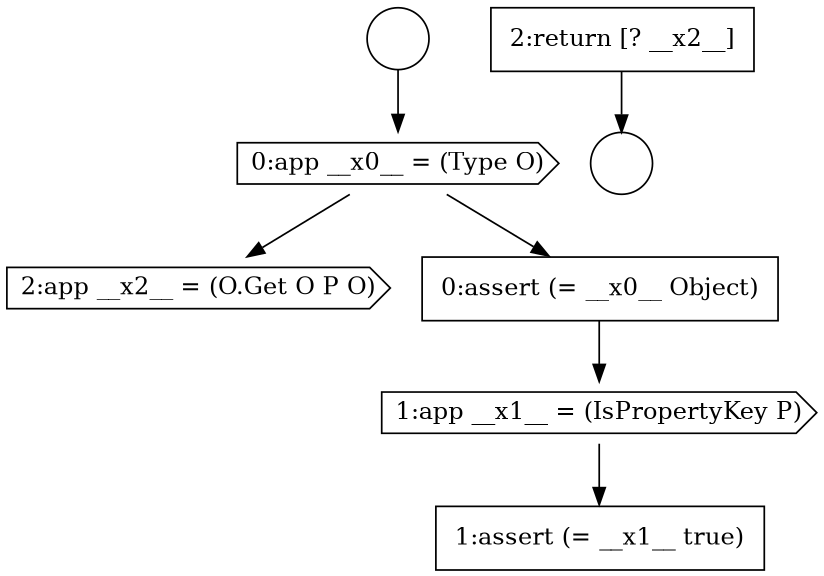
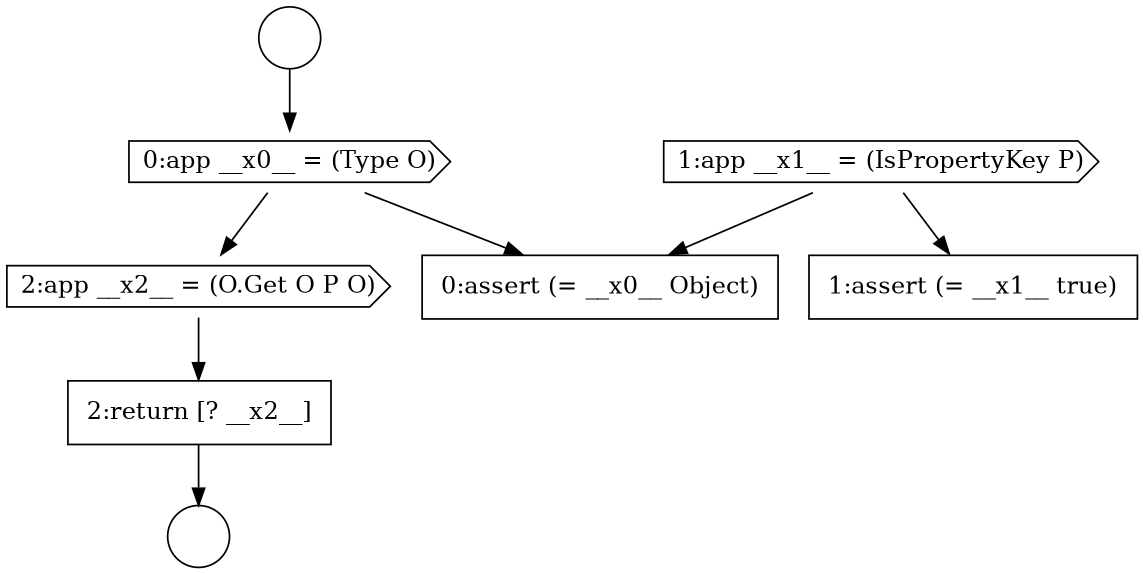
edge "2:app __x2__ = (O.Get O P O)" -> "2:return [? __x2__]": added
edge "0:assert (= __x0__ Object)" -> "1:app __x1__ = (IsPropertyKey P)": reversed
